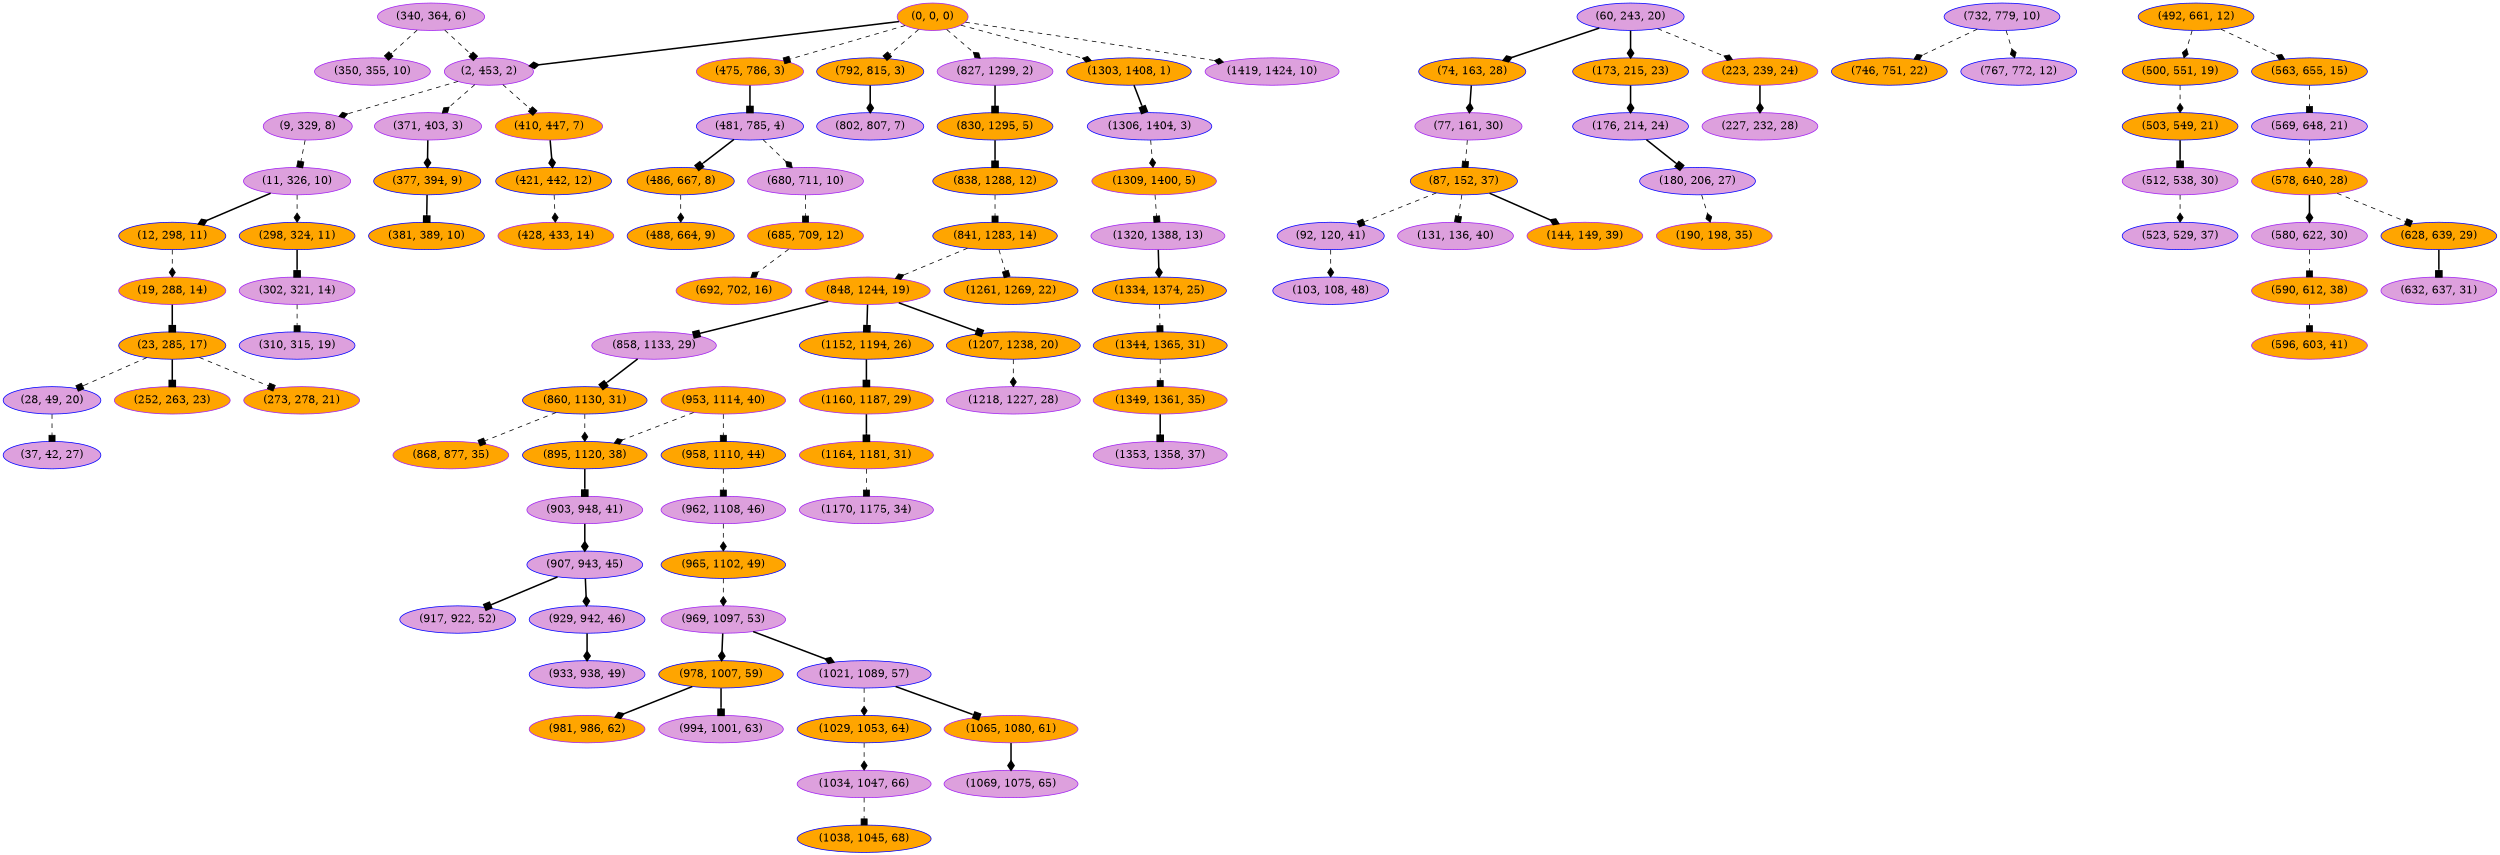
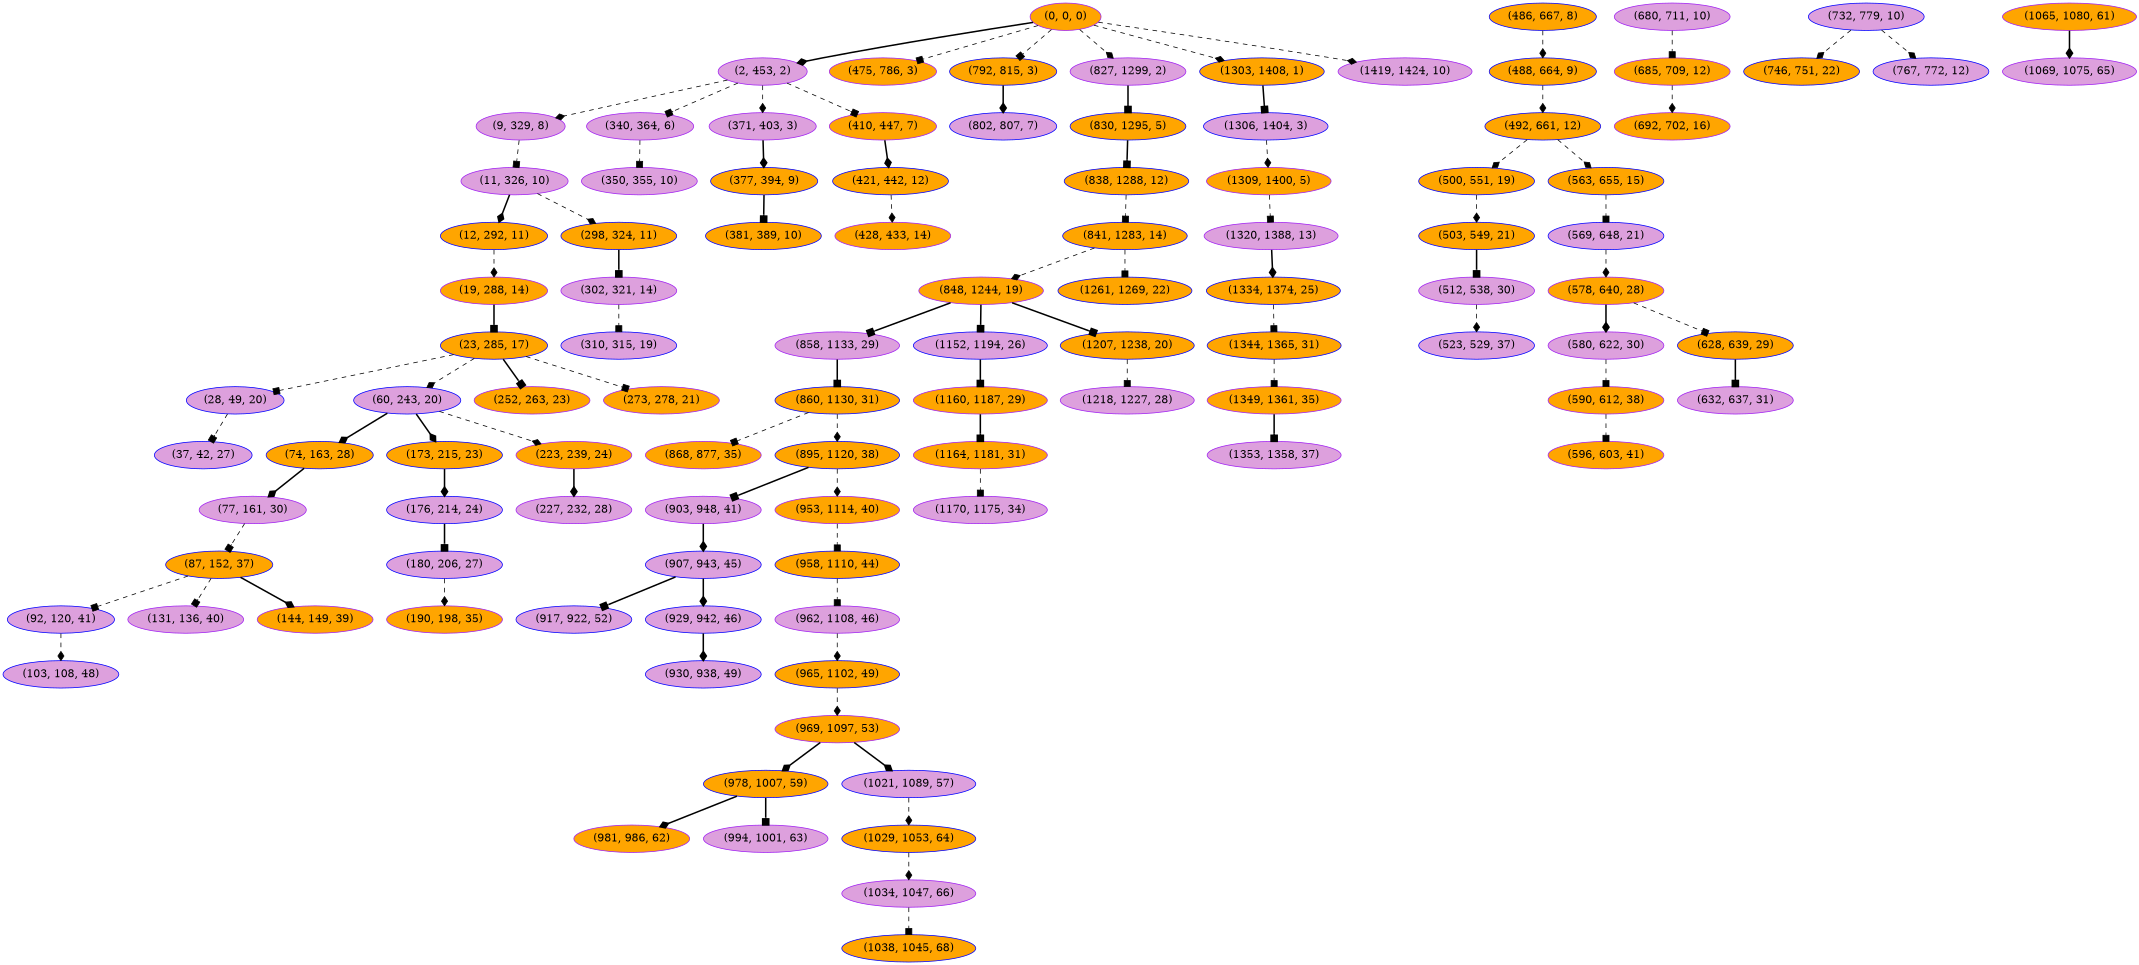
edge "(340, 364, 6)" -> "(2, 453, 2)": reversed
edge "(488, 664, 9)" -> "(492, 661, 12)": added
node "(481, 785, 4)": removed
node "(12, 298, 11)": label "(12, 298, 11)" -> "(12, 292, 11)"
node "(1152, 1194, 26)": fillcolor orange -> plum
edge "(1207, 1238, 20)" -> "(1218, 1227, 28)": arrowhead diamond -> box
edge "(23, 285, 17)" -> "(60, 243, 20)": added
edge "(953, 1114, 40)" -> "(895, 1120, 38)": reversed
node "(969, 1097, 53)": fillcolor plum -> orange
node "(933, 938, 49)": label "(933, 938, 49)" -> "(930, 938, 49)"
edge "(1021, 1089, 57)" -> "(1065, 1080, 61)": removed
